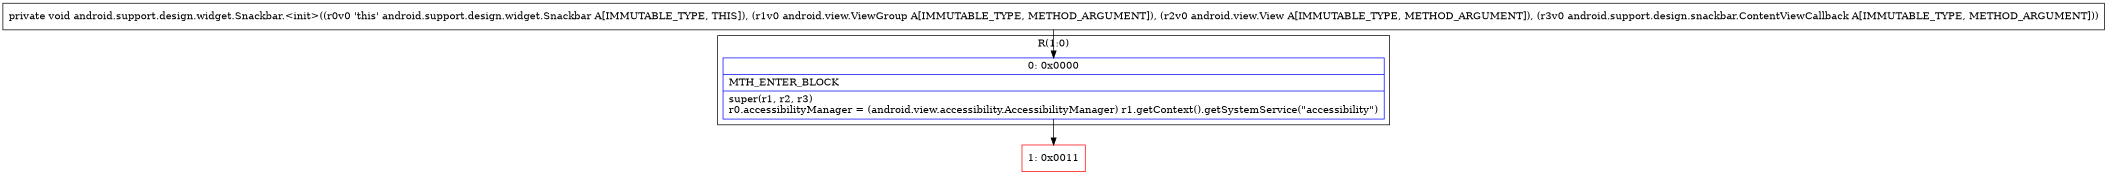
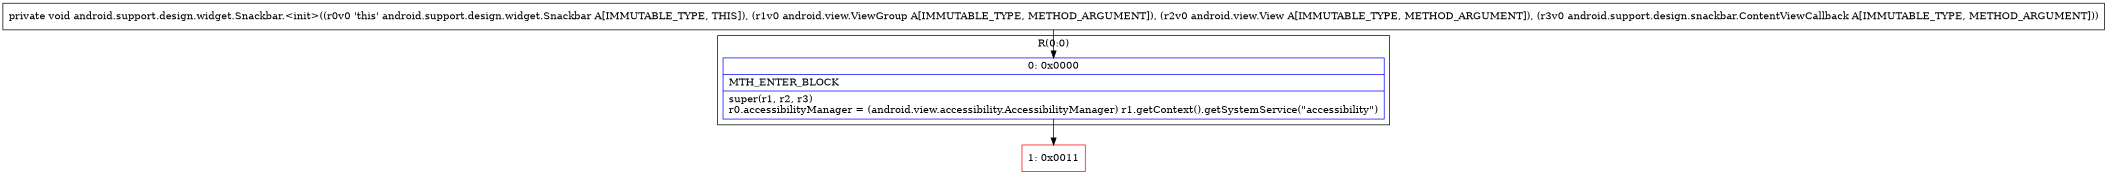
cluster "R(1:0)": label "R(1:0)" -> "R(0:0)"
